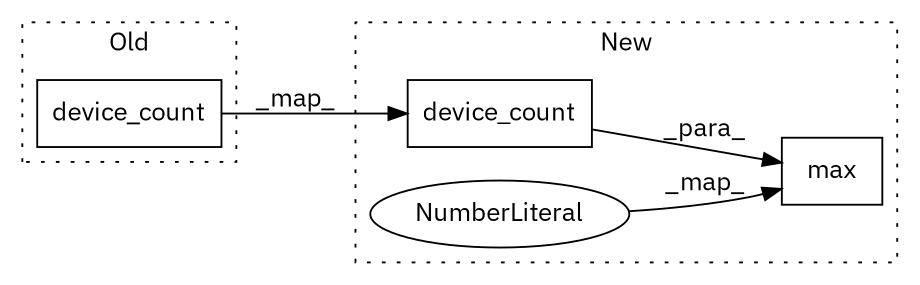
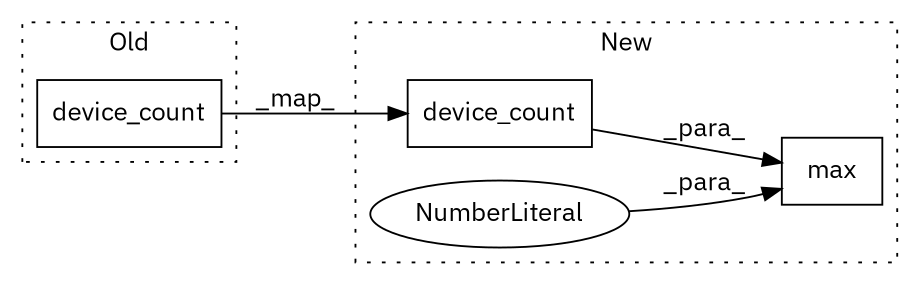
edge "NumberLiteral" -> "max": label "_map_" -> "_para_"
